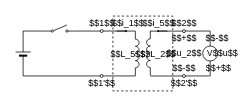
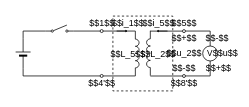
node "$$2$$": label "$$2$$" -> "$$5$$"
node "$$1'$$": label "$$1'$$" -> "$$4'$$"
node "$$2'$$": label "$$2'$$" -> "$$8'$$"
